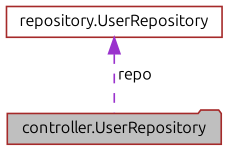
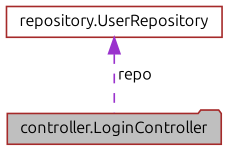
node "controller.UserRepository": label "controller.UserRepository" -> "controller.LoginController"
